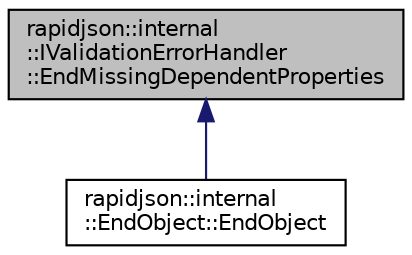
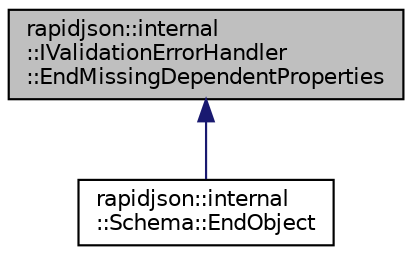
node "rapidjson::internal ::EndObject::EndObject": label "rapidjson::internal ::EndObject::EndObject" -> "rapidjson::internal ::Schema::EndObject"
